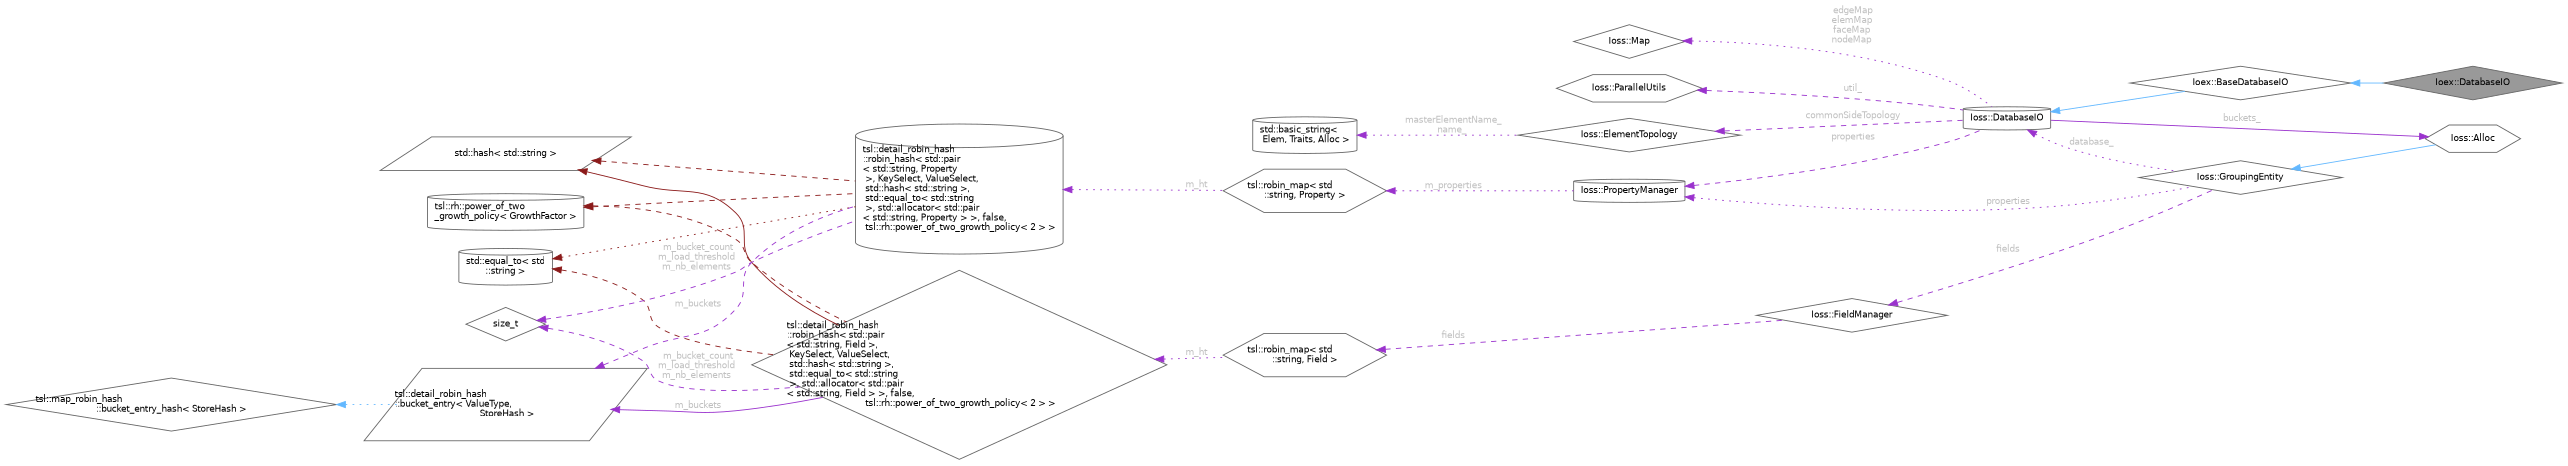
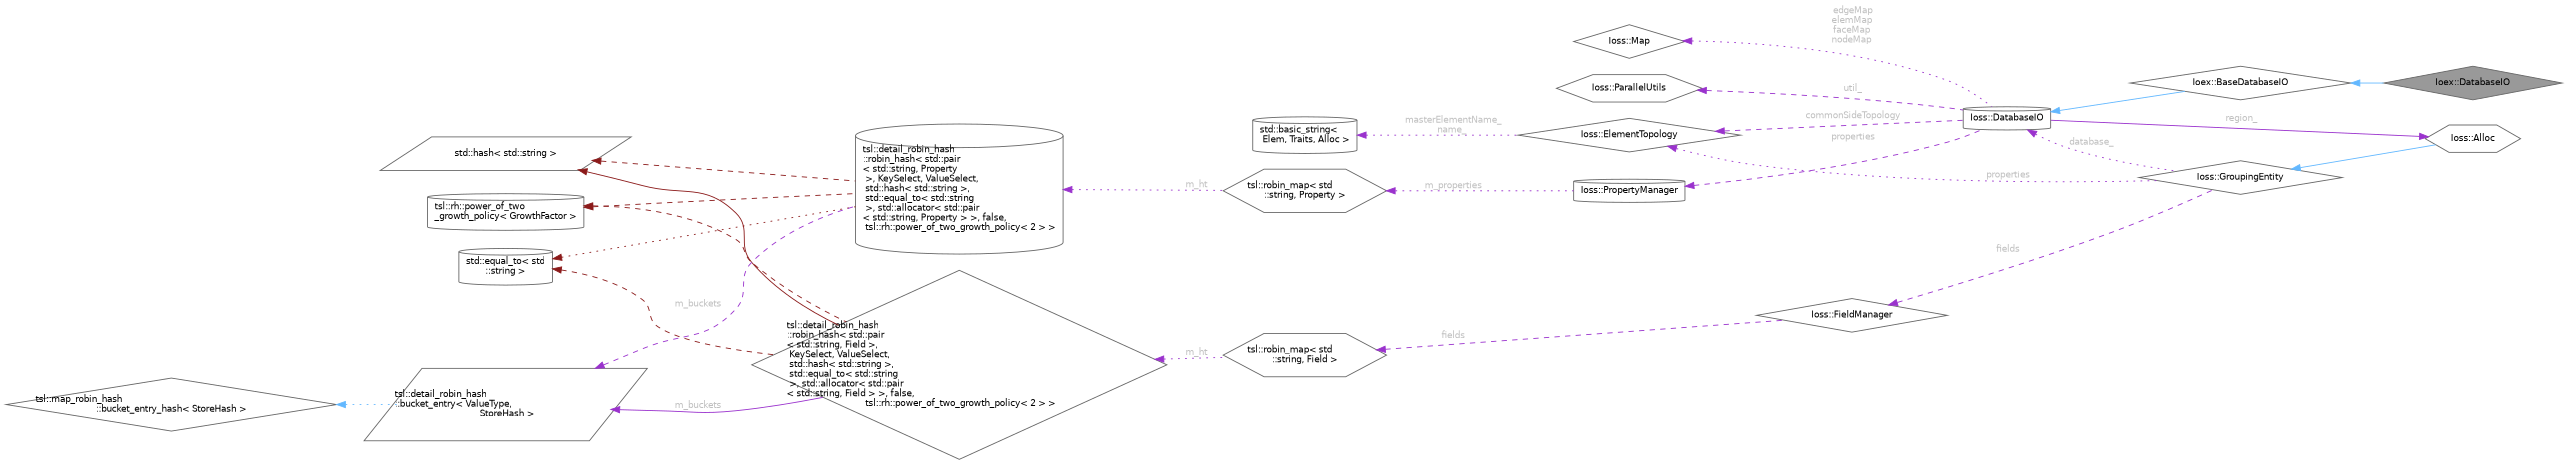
edge "Ioss::DatabaseIO" -> "Ioss::Alloc": label " buckets_" -> " region_"
edge "Ioss::GroupingEntity" -> "Ioss::PropertyManager": now "Ioss::GroupingEntity" -> "Ioss::ElementTopology"
node "size_t": removed
